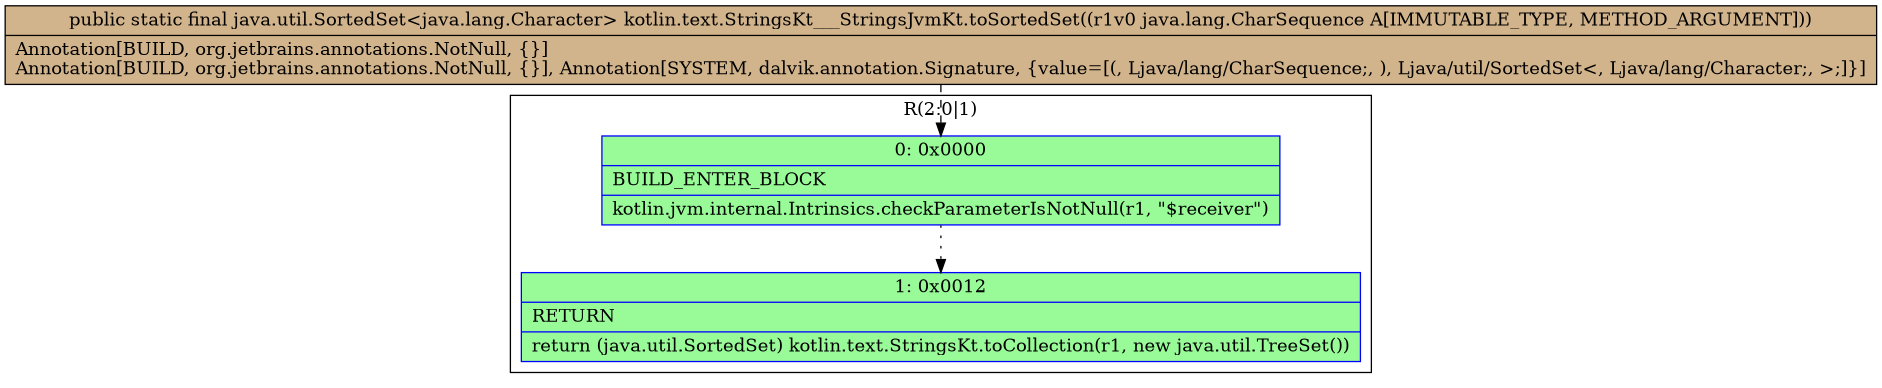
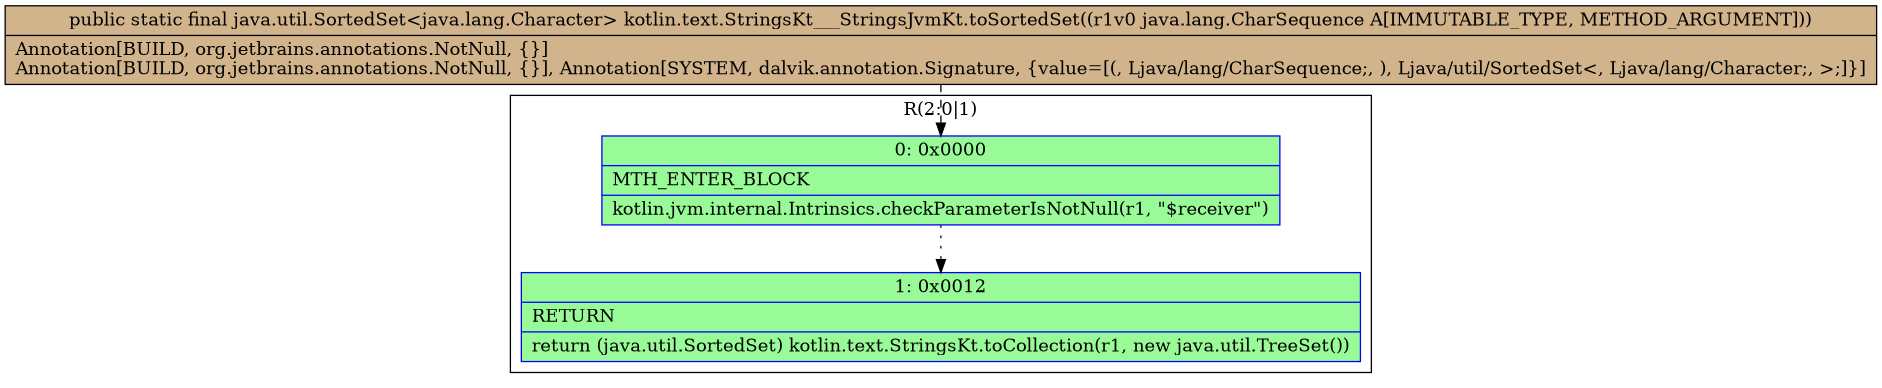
node "0: 0x0000": text "BUILD_ENTER_BLOCK" -> "MTH_ENTER_BLOCK"
